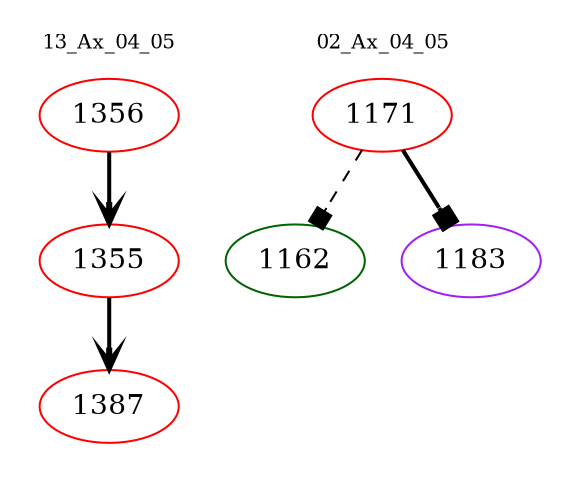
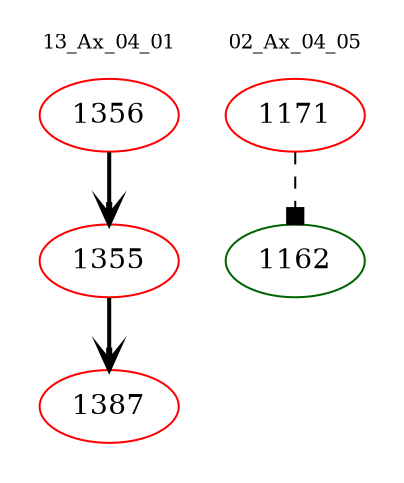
cluster "13_Ax_04_05": label "13_Ax_04_05" -> "13_Ax_04_01"
node "1183": removed
